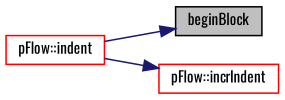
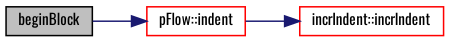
edge "pFlow::indent" -> "beginBlock": reversed
node "pFlow::incrIndent": label "pFlow::incrIndent" -> "incrIndent::incrIndent"
